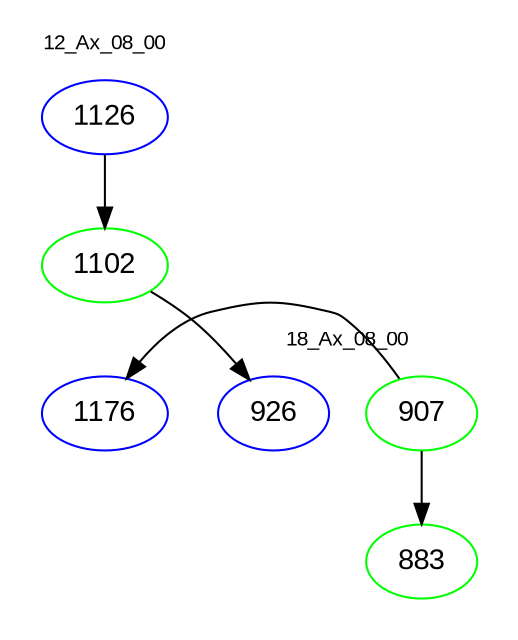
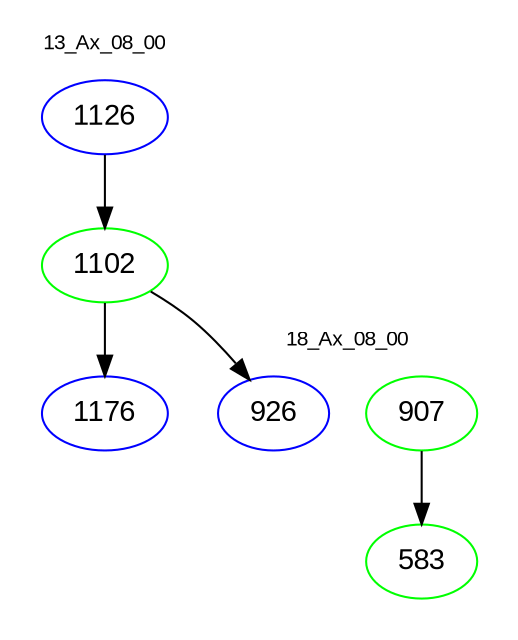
cluster "12_Ax_08_00": label "12_Ax_08_00" -> "13_Ax_08_00"
edge "907" -> "1176": now "1102" -> "1176"
node "883": label "883" -> "583"
